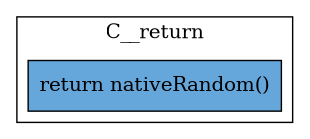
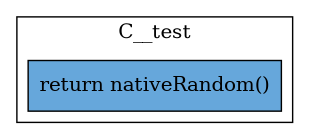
cluster "C__return": label "C__return" -> "C__test"
